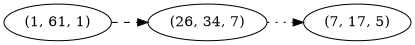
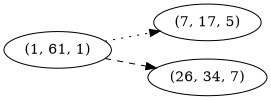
edge "(26, 34, 7)" -> "(7, 17, 5)": now "(1, 61, 1)" -> "(7, 17, 5)"
